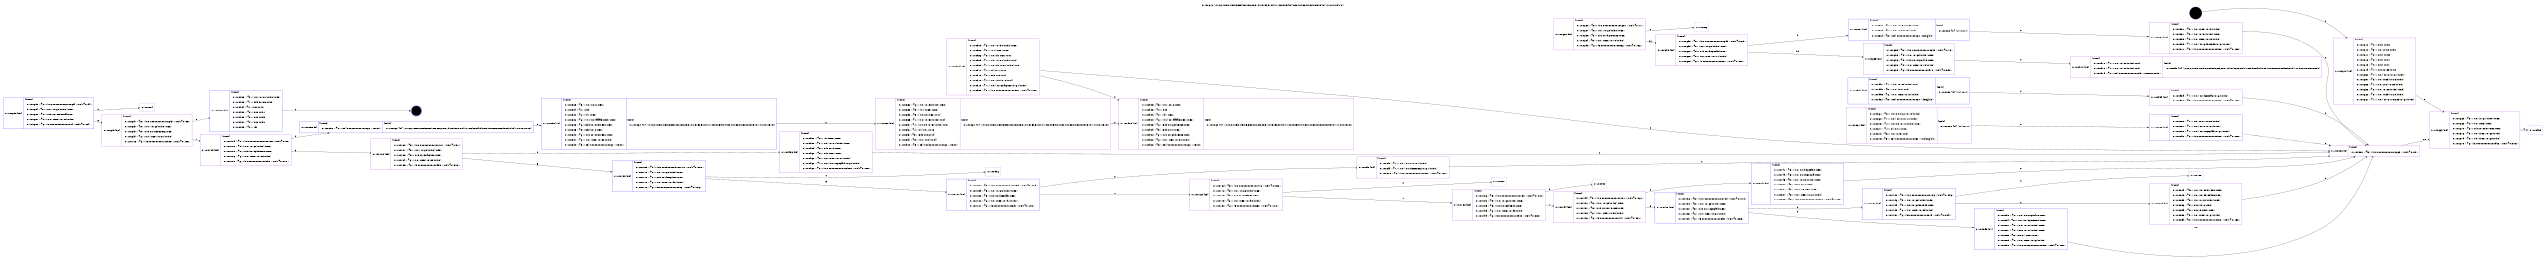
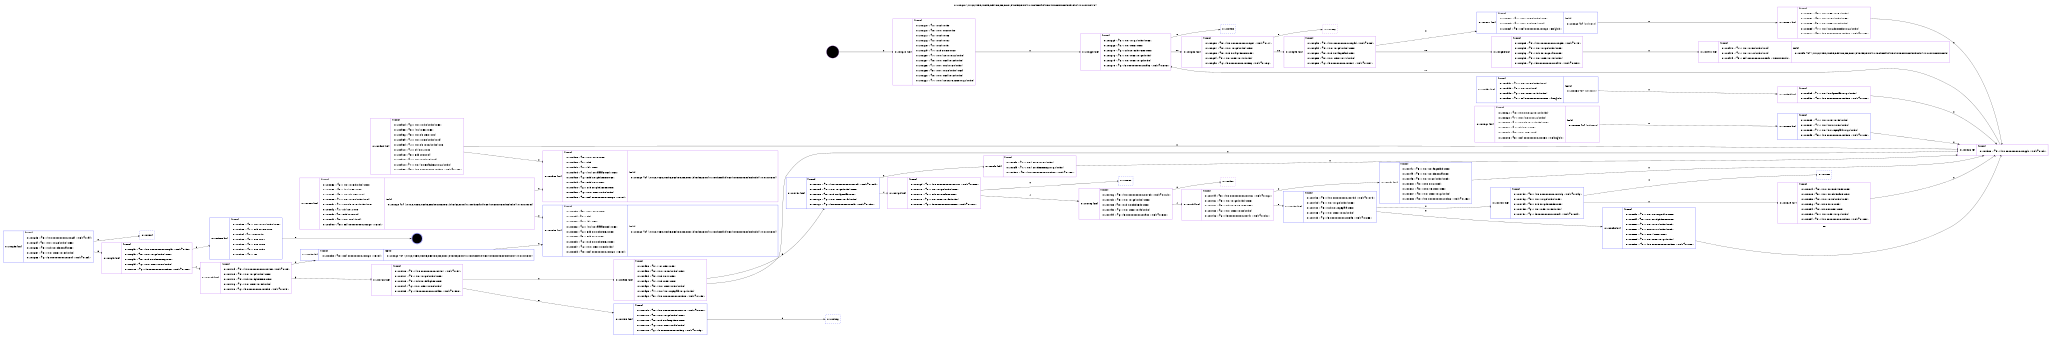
edge "0x40166b [23]" -> "0x401682 [22]": added, label "11"
edge "0x4018ba [40]" -> "0x4018e2 [35]": reversed
edge "0x401af2 [19]" -> "0x401b22 [5]": arrowhead tee -> normal
edge "0x40173b [25]" -> "0x401754 [25]": now "0x401958 [25]" -> "0x401754 [25]"
